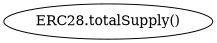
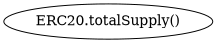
node "ERC28.totalSupply()": label "ERC28.totalSupply()" -> "ERC20.totalSupply()"
